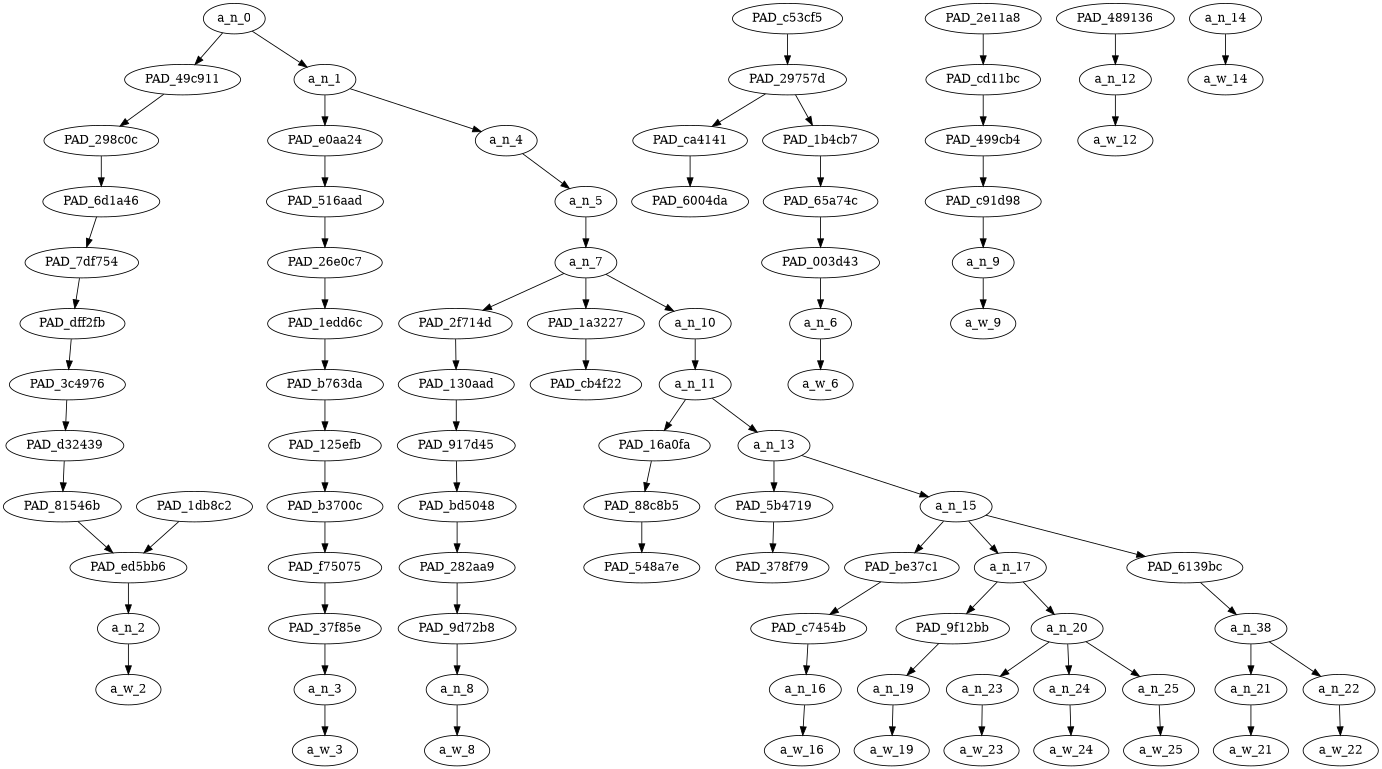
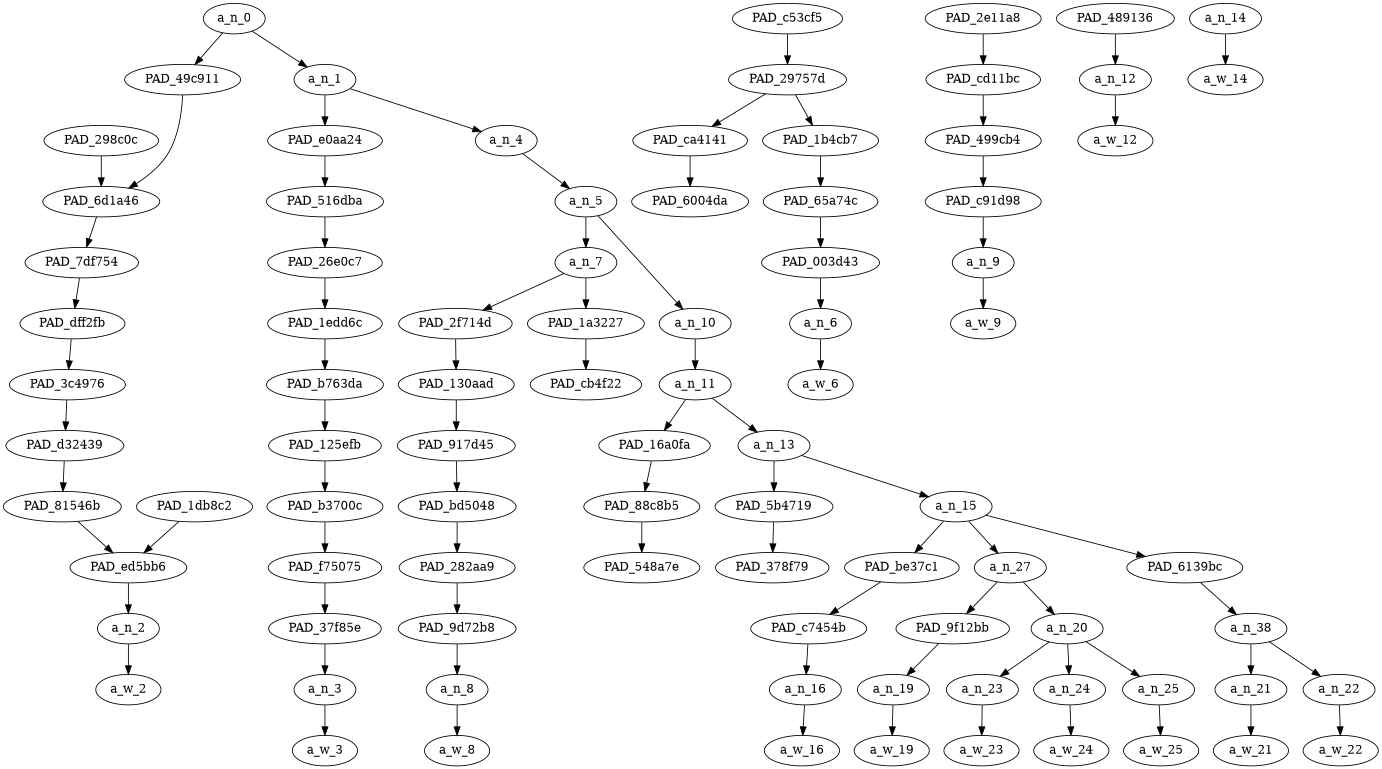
edge "PAD_49c911" -> "PAD_298c0c": now "PAD_49c911" -> "PAD_6d1a46"
node "PAD_516aad": label "PAD_516aad" -> "PAD_516dba"
edge "a_n_7" -> "a_n_10": now "a_n_5" -> "a_n_10"
node "a_n_17": label "a_n_17" -> "a_n_27"
